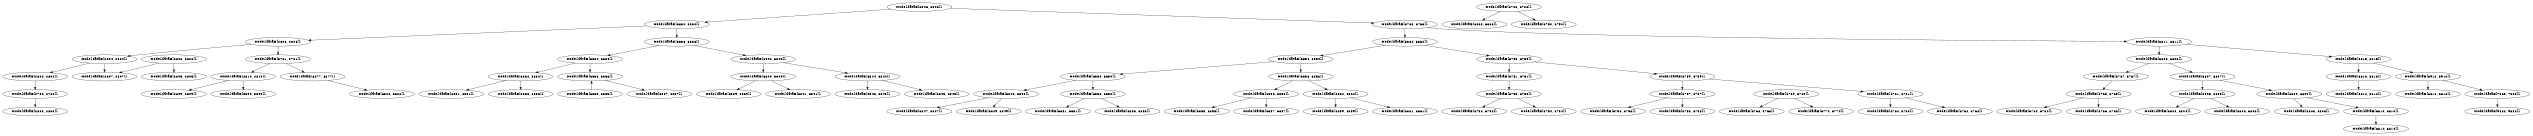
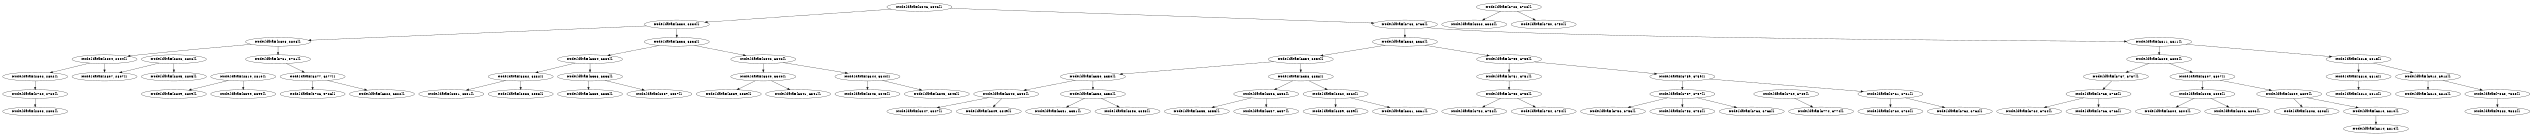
edge "Node{data=[3761, 3761]}" -> "Node{data=[2810, 2810]}": removed
edge "Node{data=[6335, 6335]}" -> "Node{data=[6336, 6336]}": reversed
node "Node{data=[5726, 5726]}": added
edge "Node{data=[6769, 6769]}" -> "Node{data=[6768, 6768]}": now "Node{data=[6757, 6757]}" -> "Node{data=[6768, 6768]}"
